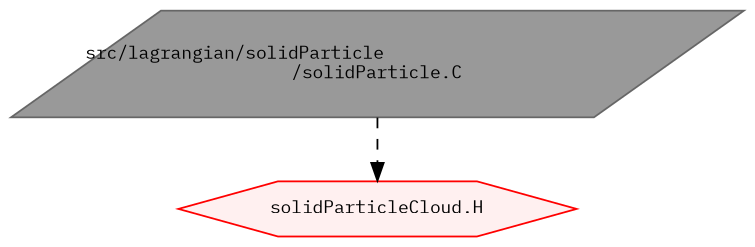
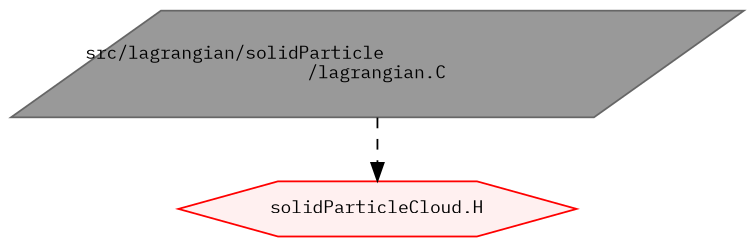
node "src/lagrangian/solidParticle /solidParticle.C": label "src/lagrangian/solidParticle /solidParticle.C" -> "src/lagrangian/solidParticle /lagrangian.C"
